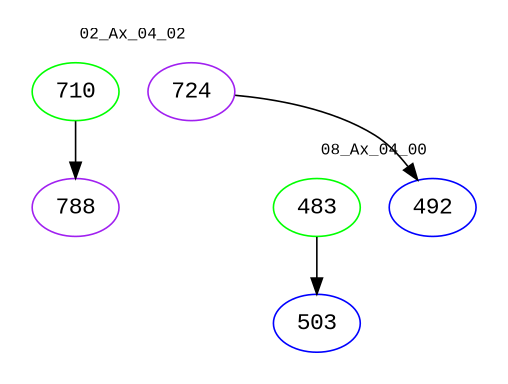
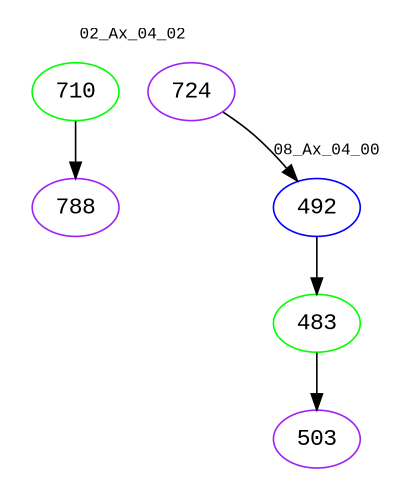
edge "492" -> "483": added
node "503": color blue -> purple
